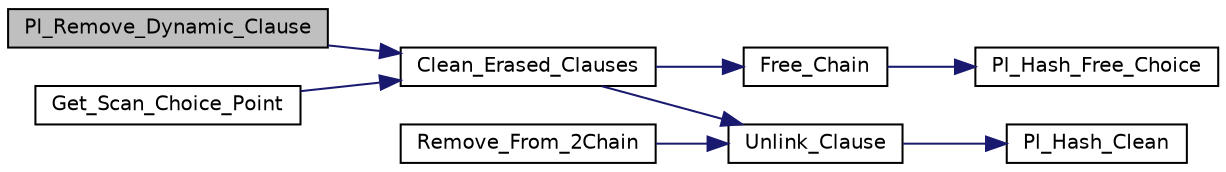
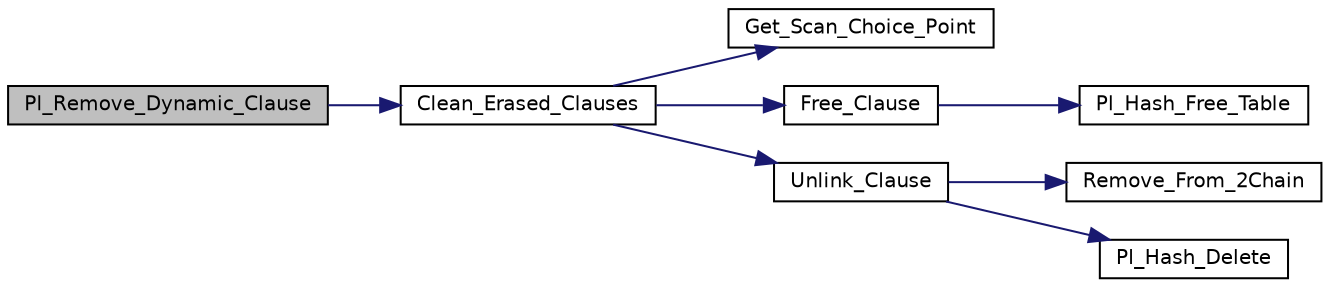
node "Free_Chain": label "Free_Chain" -> "Free_Clause"
node "Pl_Hash_Free_Choice": label "Pl_Hash_Free_Choice" -> "Pl_Hash_Free_Table"
edge "Get_Scan_Choice_Point" -> "Clean_Erased_Clauses": reversed
edge "Remove_From_2Chain" -> "Unlink_Clause": reversed
node "Pl_Hash_Clean": label "Pl_Hash_Clean" -> "Pl_Hash_Delete"
